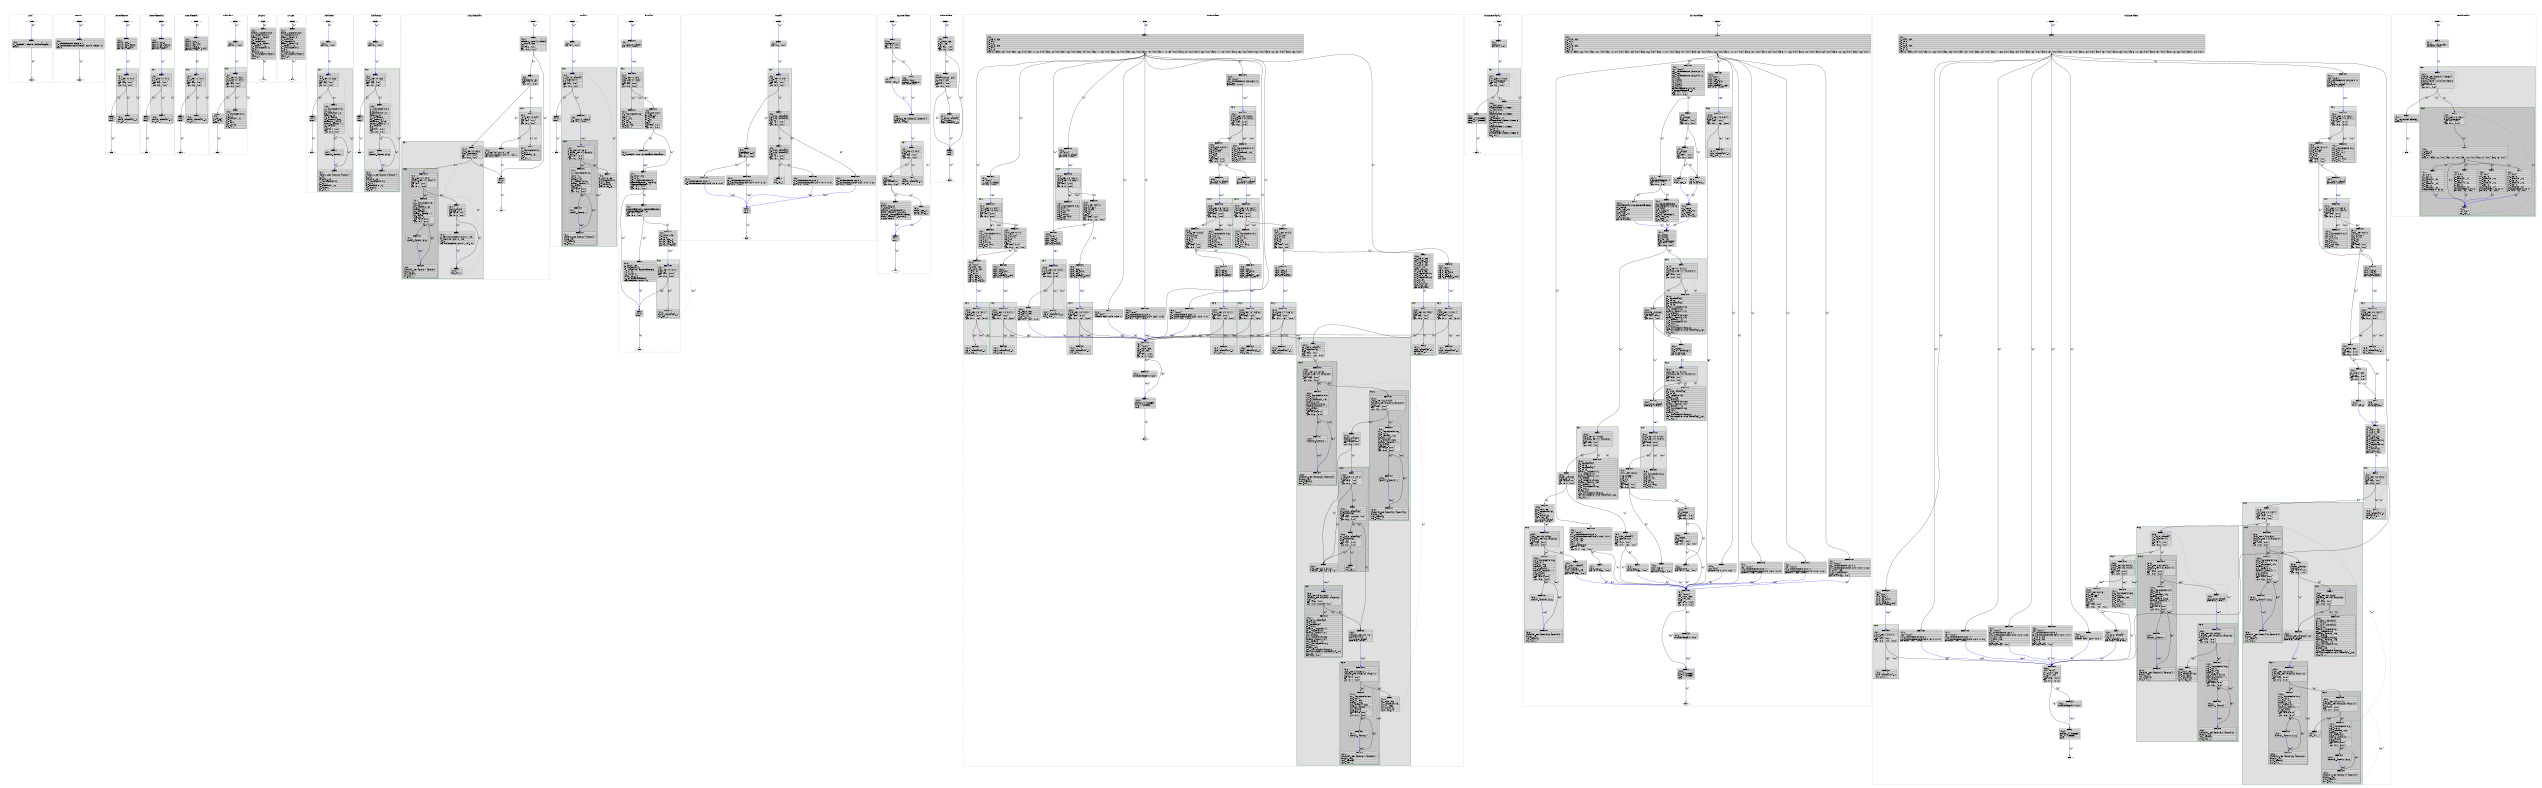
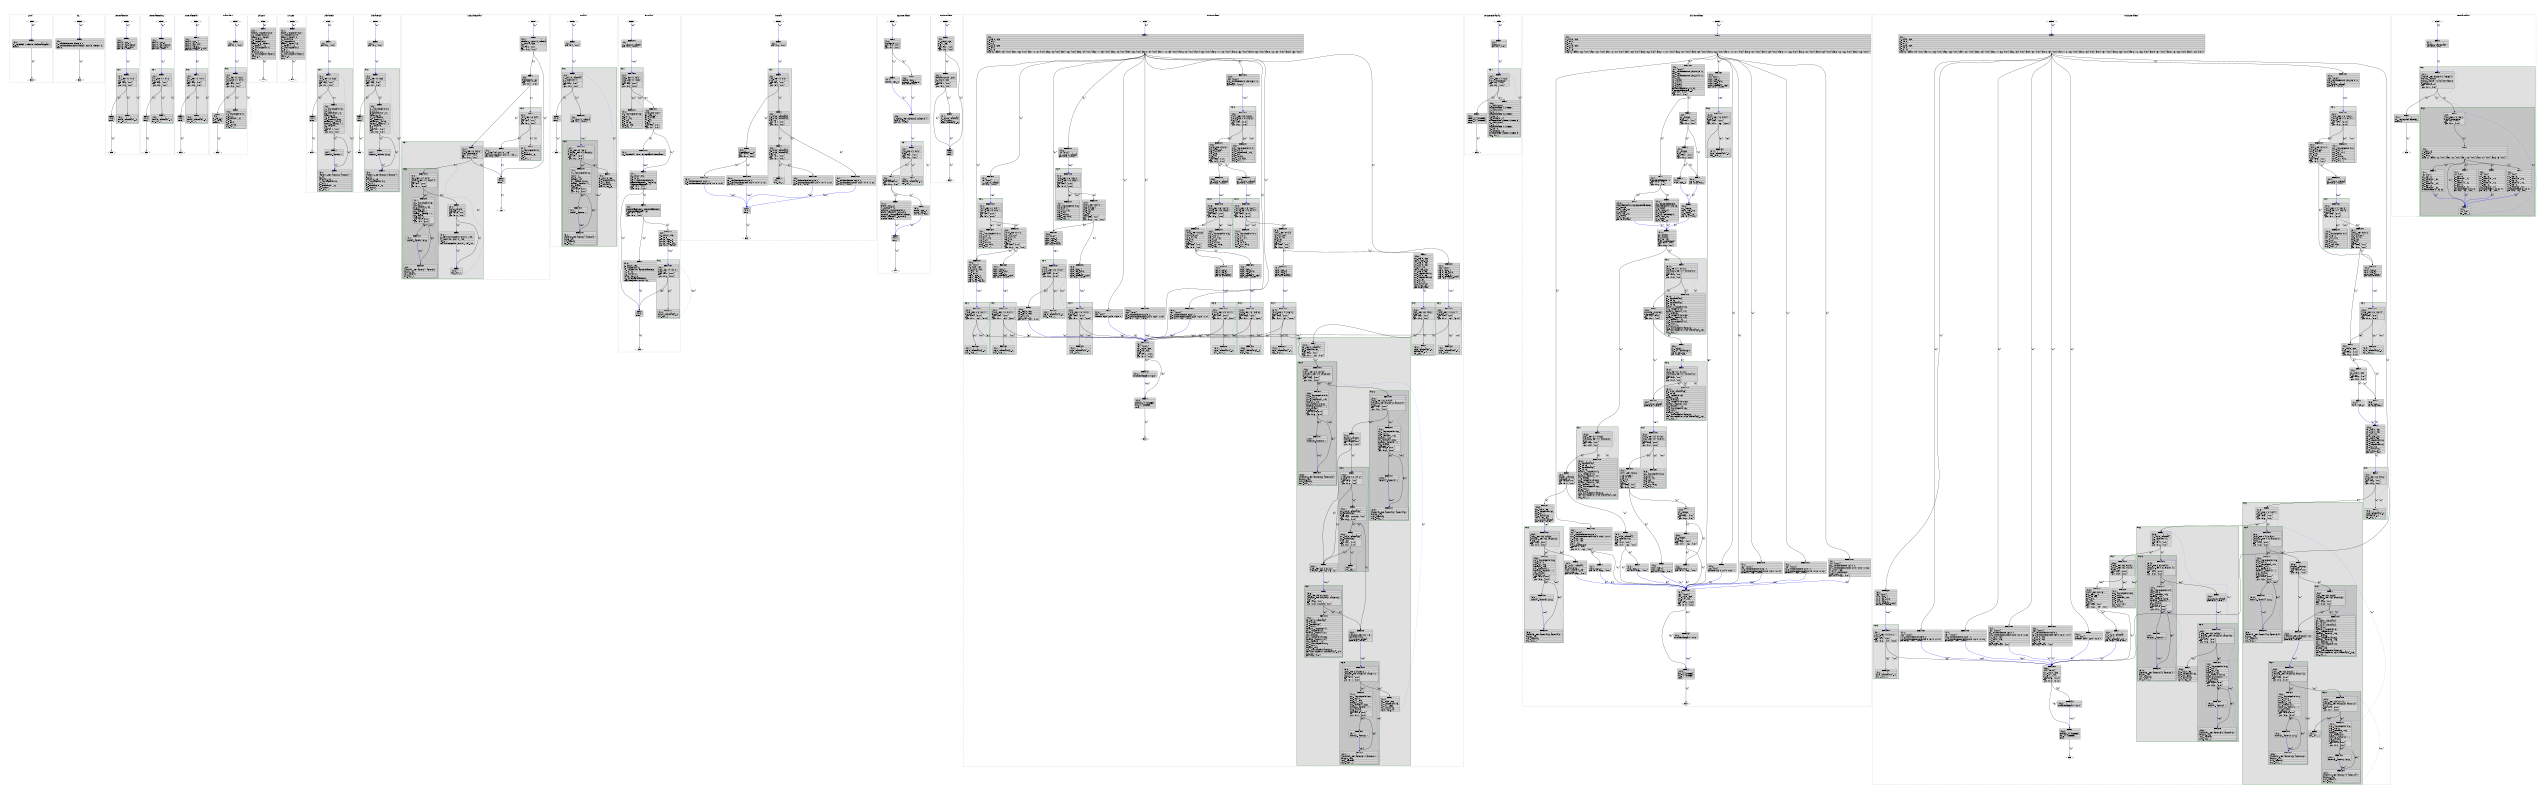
cluster "memmove ()": label "memmove ()" -> "locy ()"
